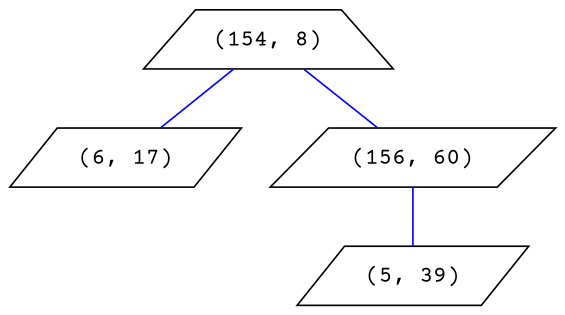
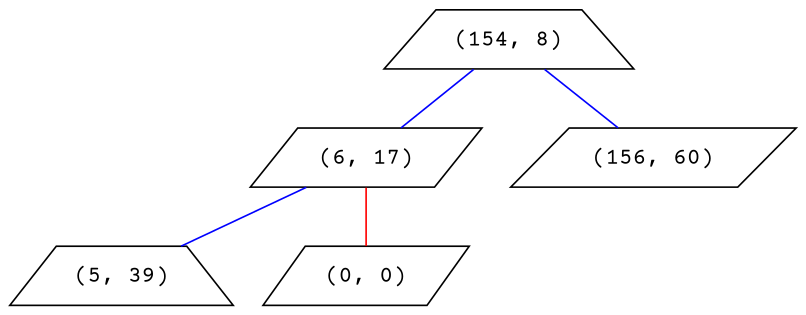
edge "(156, 60)" -- "(5, 39)": now "(6, 17)" -- "(5, 39)"
node "(0, 0)": added
node "(5, 39)": shape parallelogram -> trapezium
